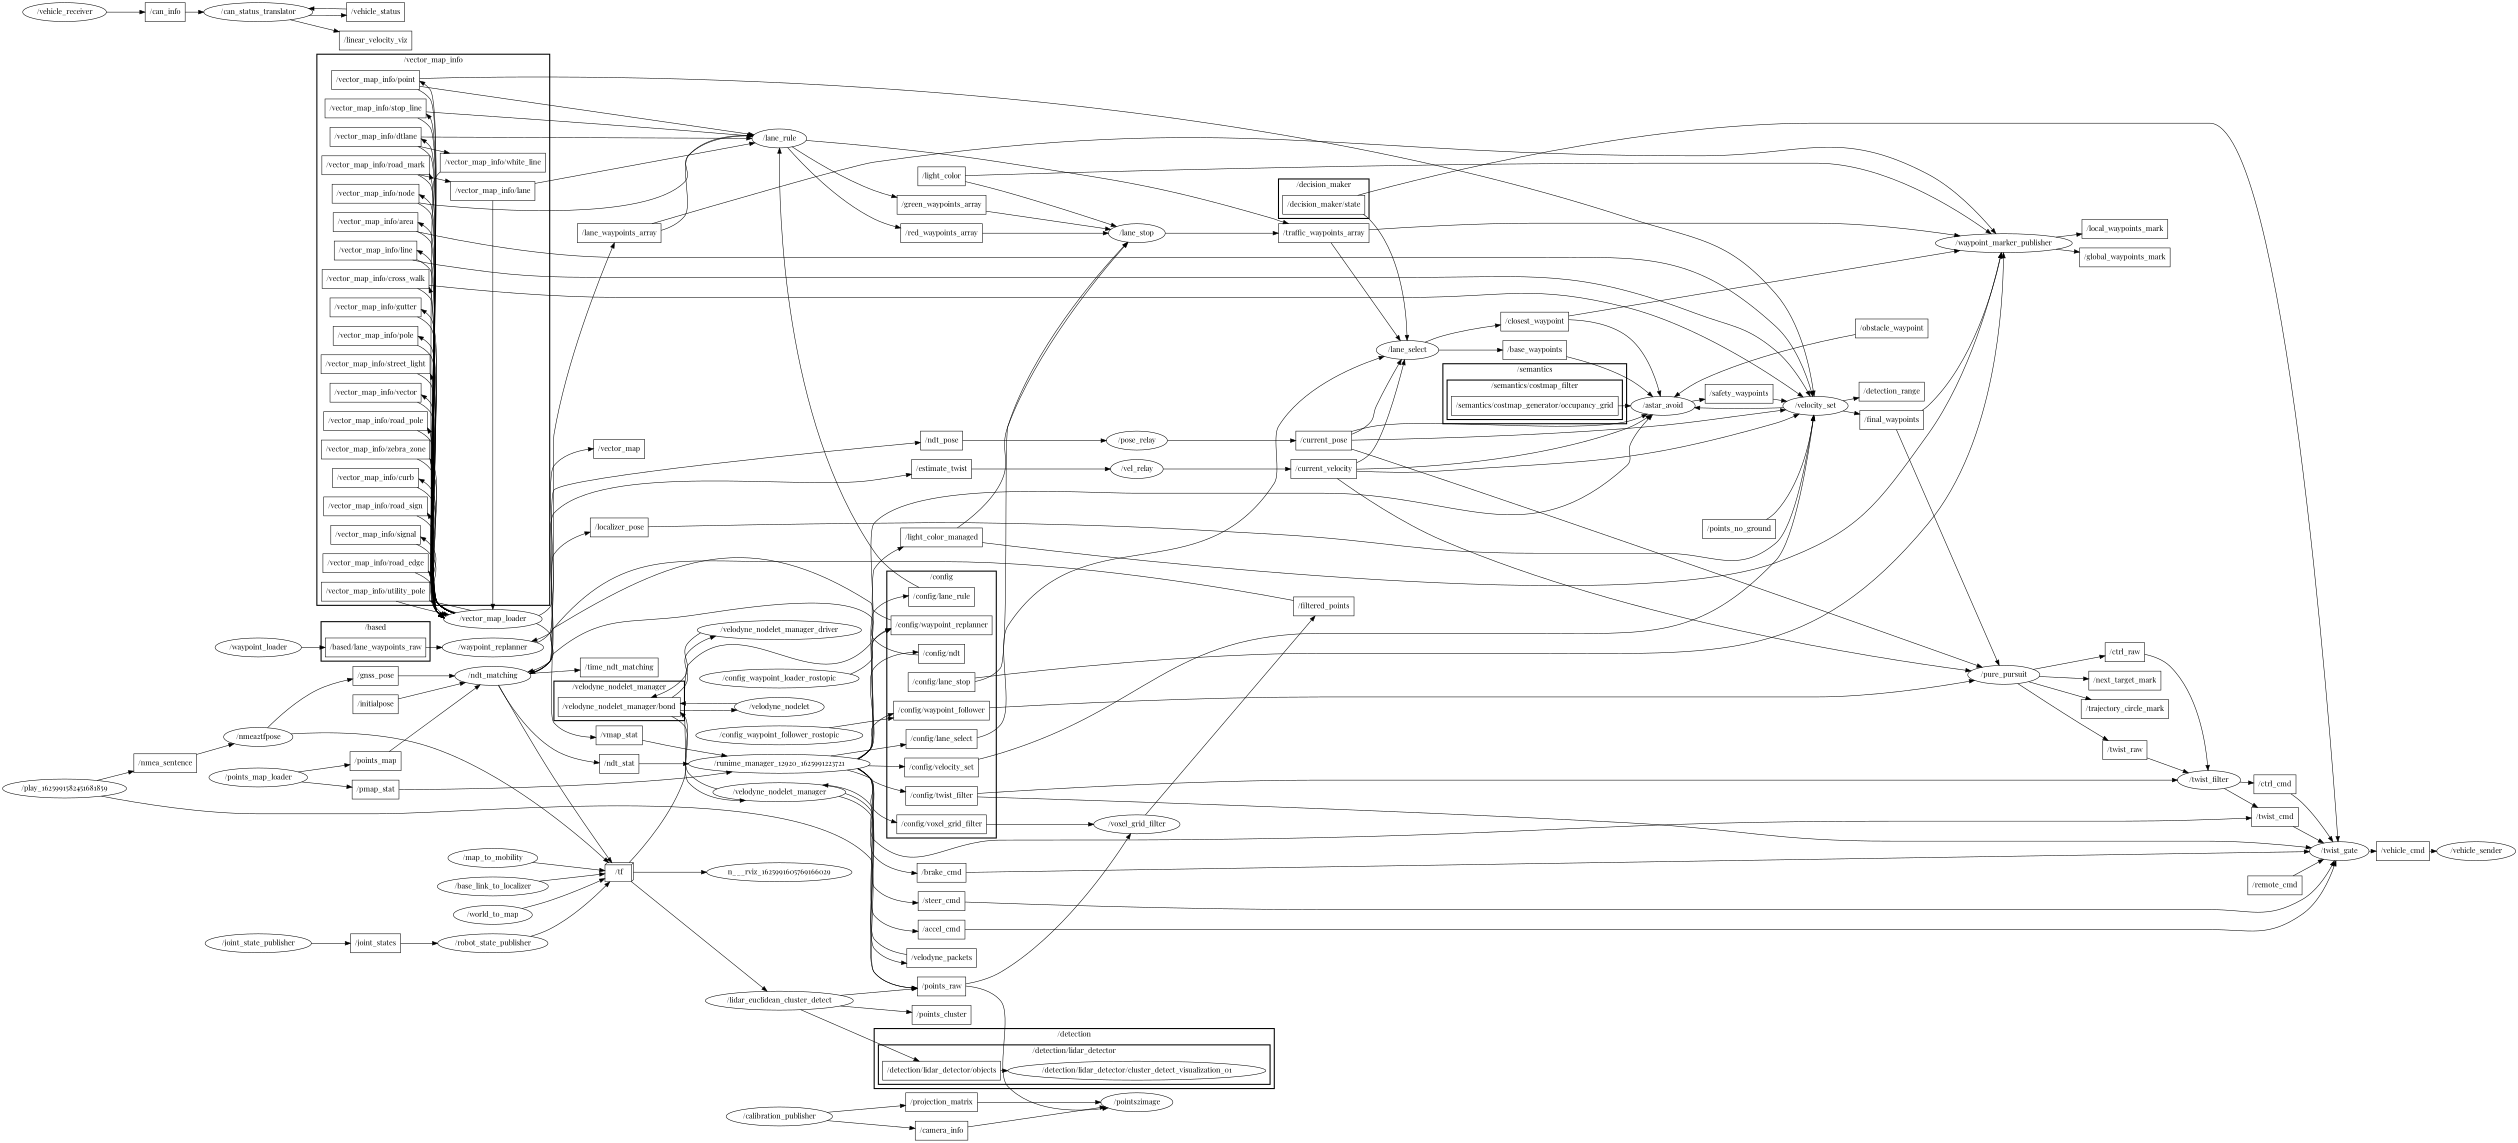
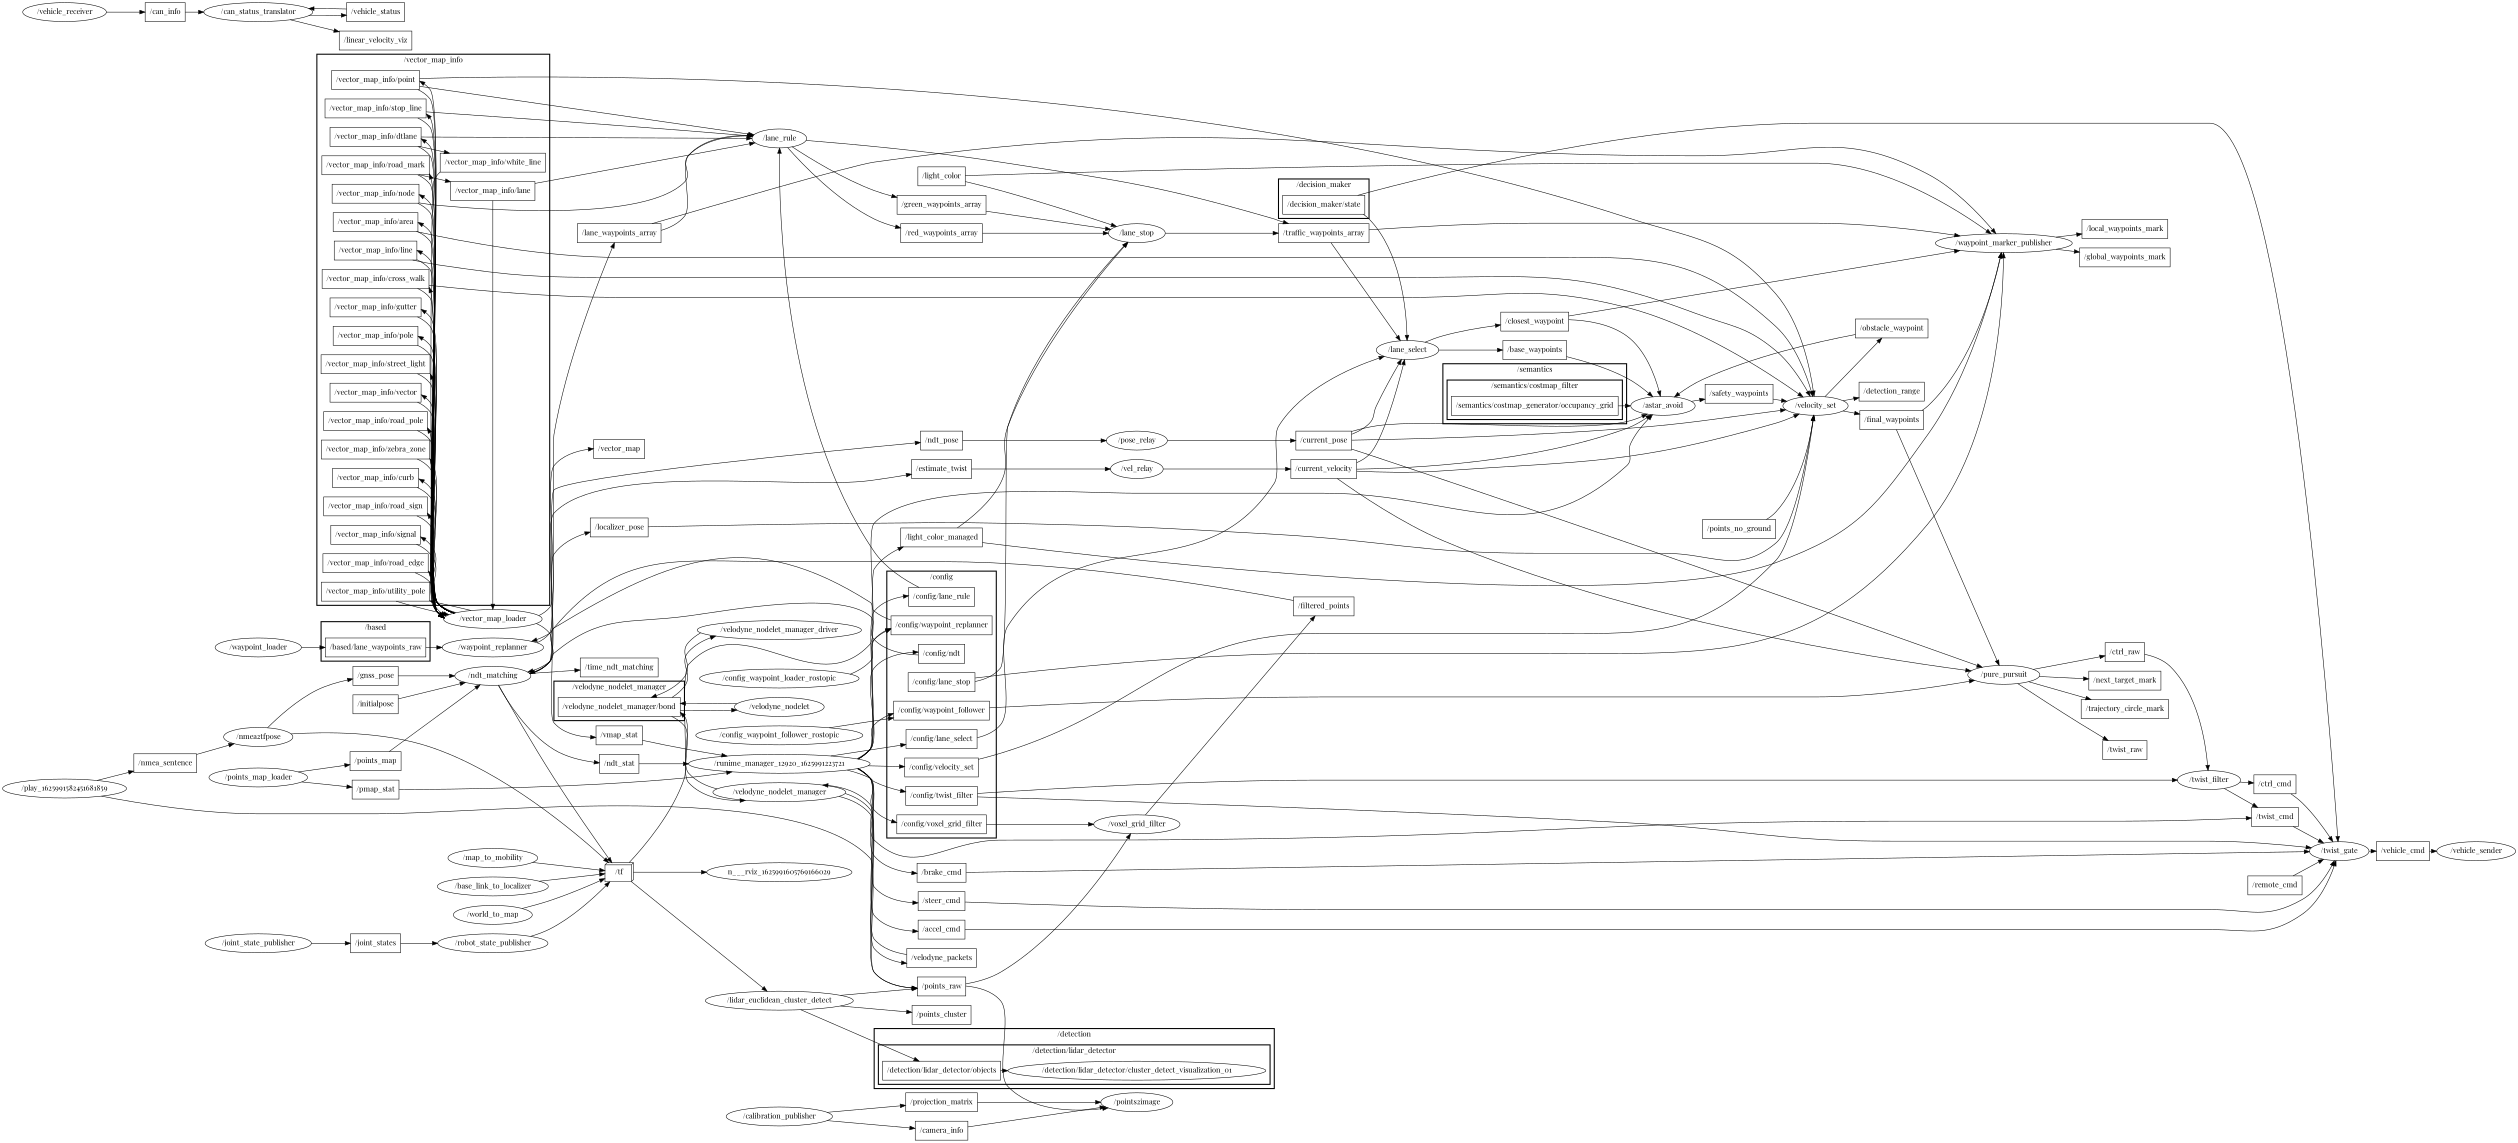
edge "/velocity_set" -> "/astar_avoid": now "/velocity_set" -> "/obstacle_waypoint"
edge "/twist_raw" -> "/twist_filter": removed
